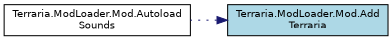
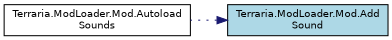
node "Terraria.ModLoader.Mod.Add Terraria": label "Terraria.ModLoader.Mod.Add Terraria" -> "Terraria.ModLoader.Mod.Add Sound"
